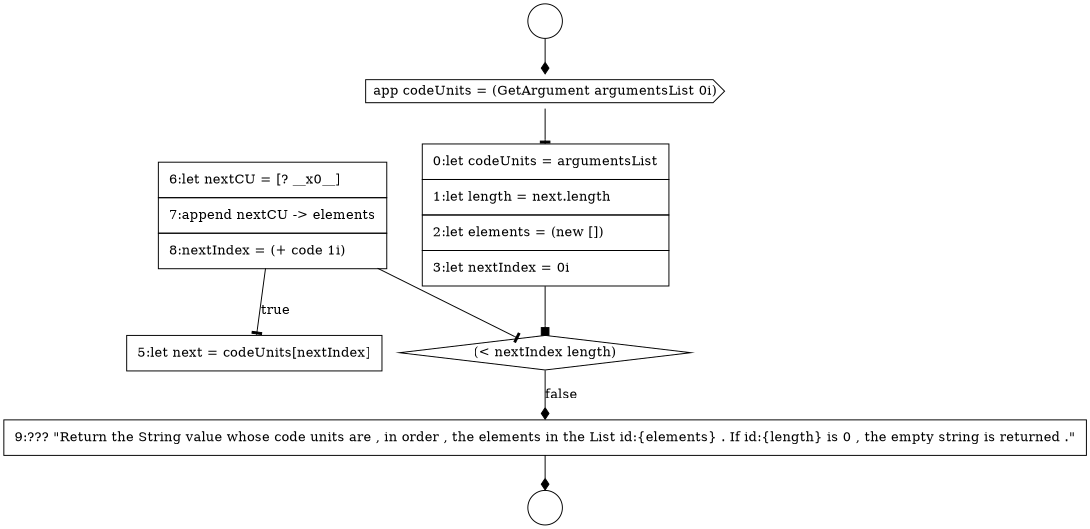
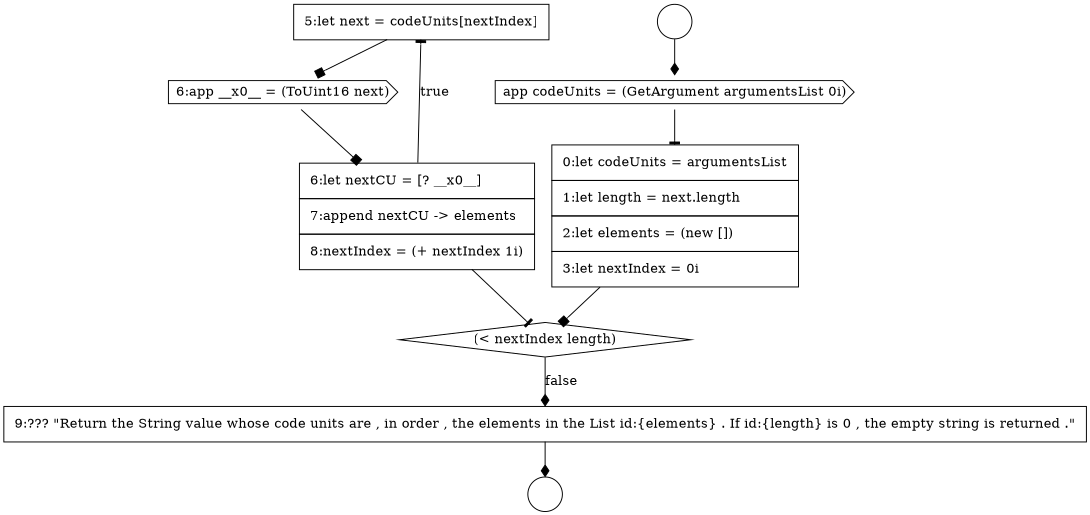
node "6:app __x0__ = (ToUint16 next)": added
node "6:let nextCU = [? __x0__]": text "8:nextIndex = (+ code 1i)" -> "8:nextIndex = (+ nextIndex 1i)"
